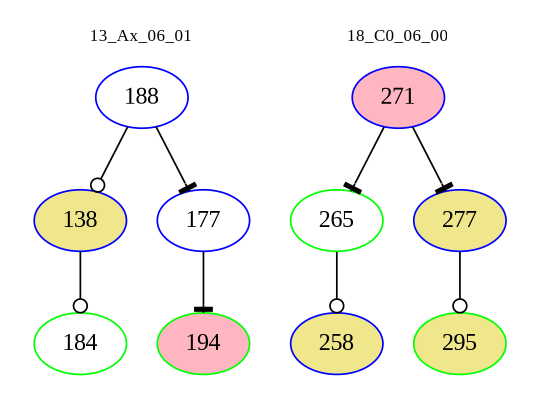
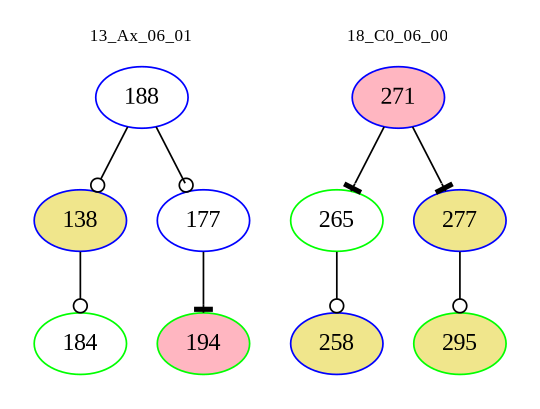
edge "188" -> "177": arrowhead tee -> odot
